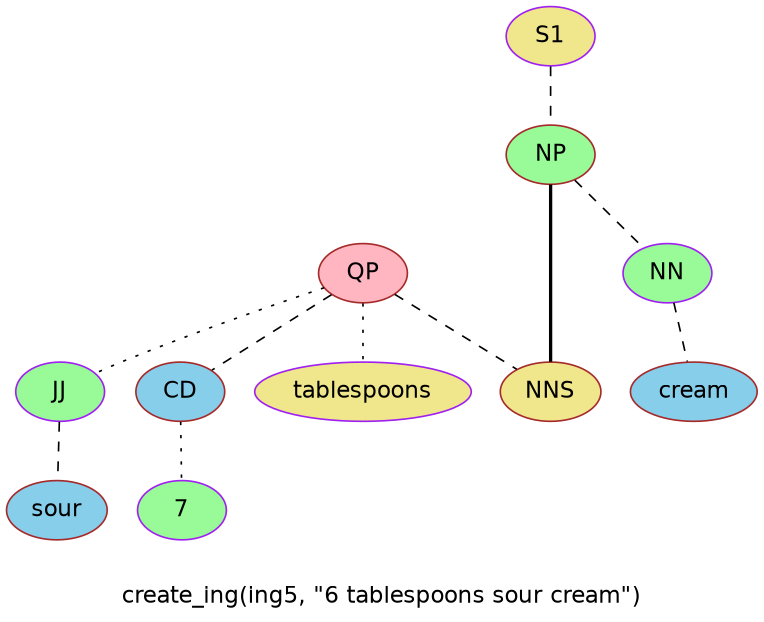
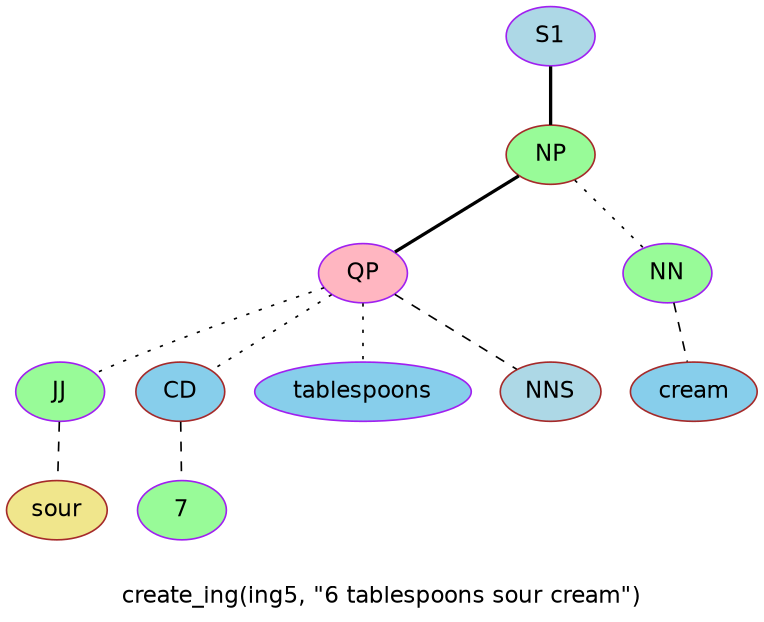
node "S1": fillcolor khaki -> lightblue
edge "S1" -- "NP": style dashed -> bold
edge "NP" -- "NN": style dashed -> dotted
node "QP": color brown -> purple
edge "NP" -- "NNS": now "NP" -- "QP"
edge "QP" -- "CD": style dashed -> dotted
node "tablespoons": fillcolor khaki -> skyblue
node "NNS": fillcolor khaki -> lightblue
edge "CD" -- "7": style dotted -> dashed
node "sour": fillcolor skyblue -> khaki
